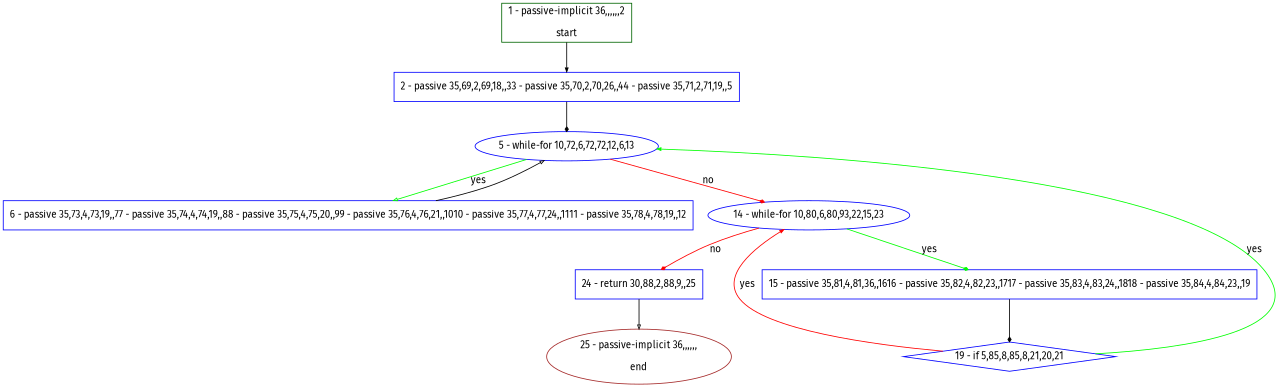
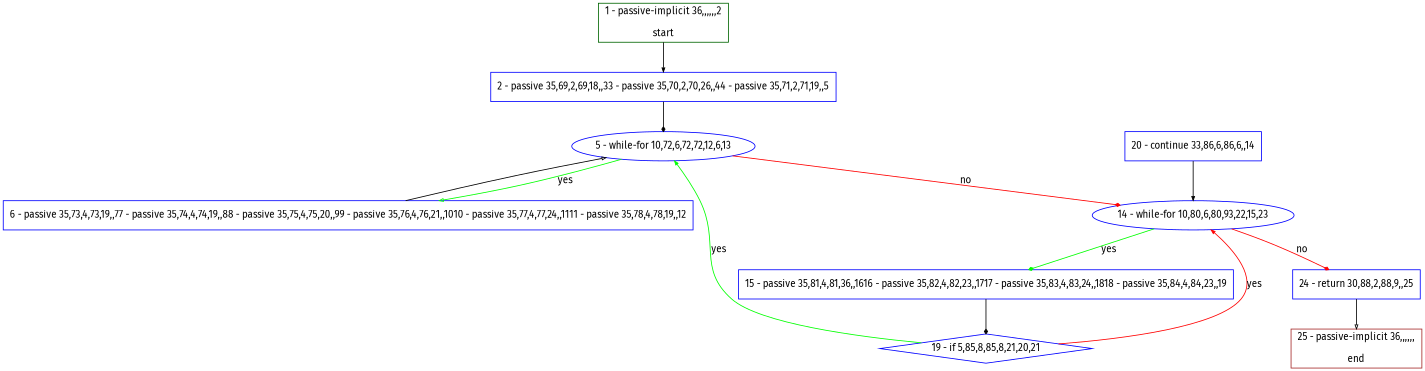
node "20 - continue 33,86,6,86,6,,14": added
node "25 - passive-implicit 36,,,,,, end": shape ellipse -> box
